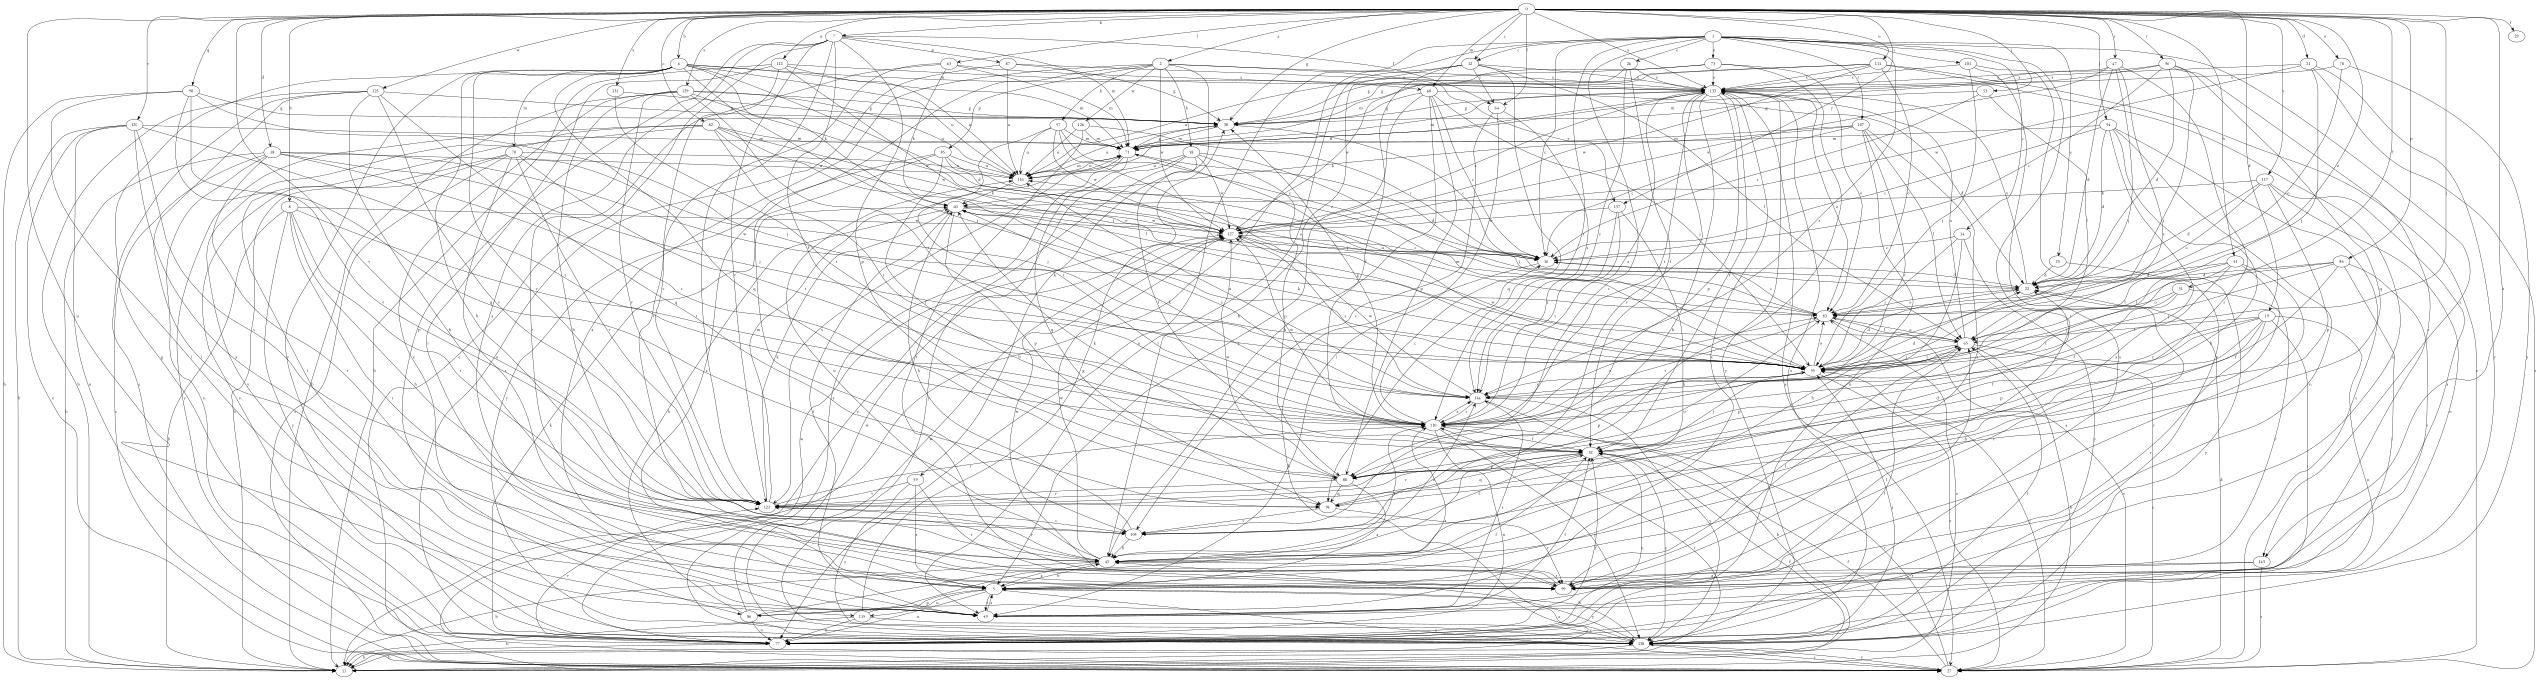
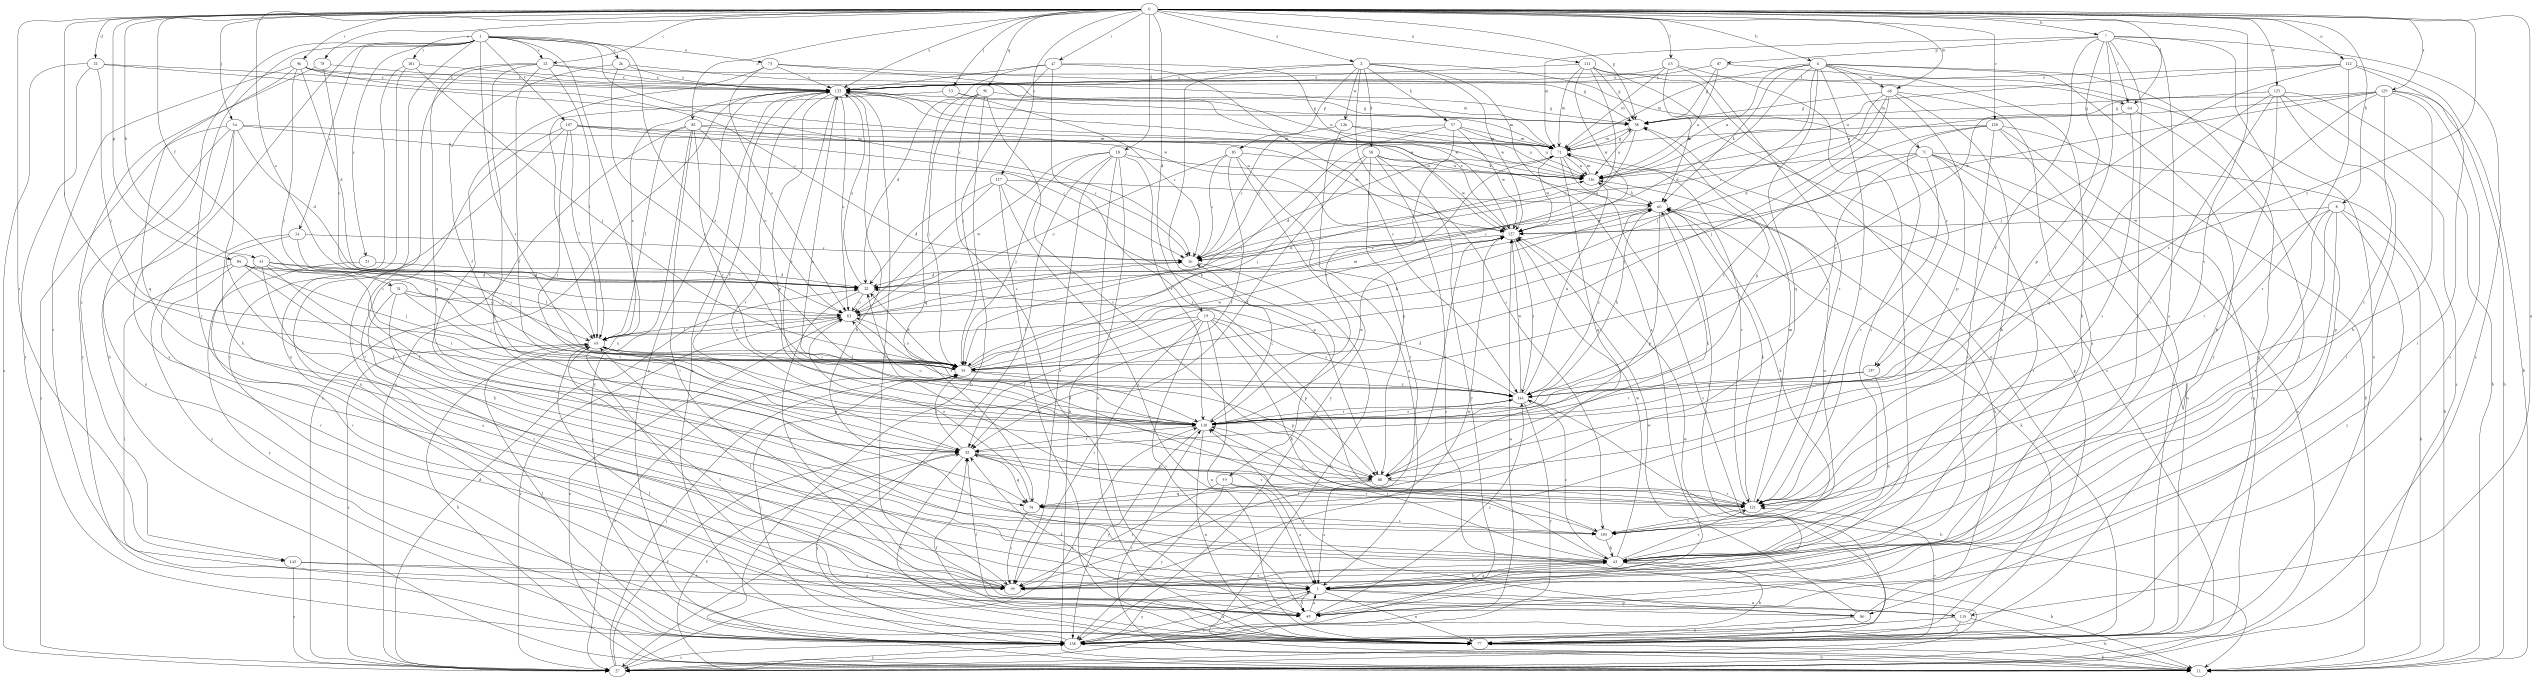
node "29": removed
node "131": removed
edge "137" -> "127": now "71" -> "127"
edge "31" -> "5": added, label "a"
